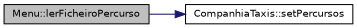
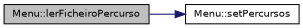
node "CompanhiaTaxis::setPercursos": label "CompanhiaTaxis::setPercursos" -> "Menu::setPercursos"
